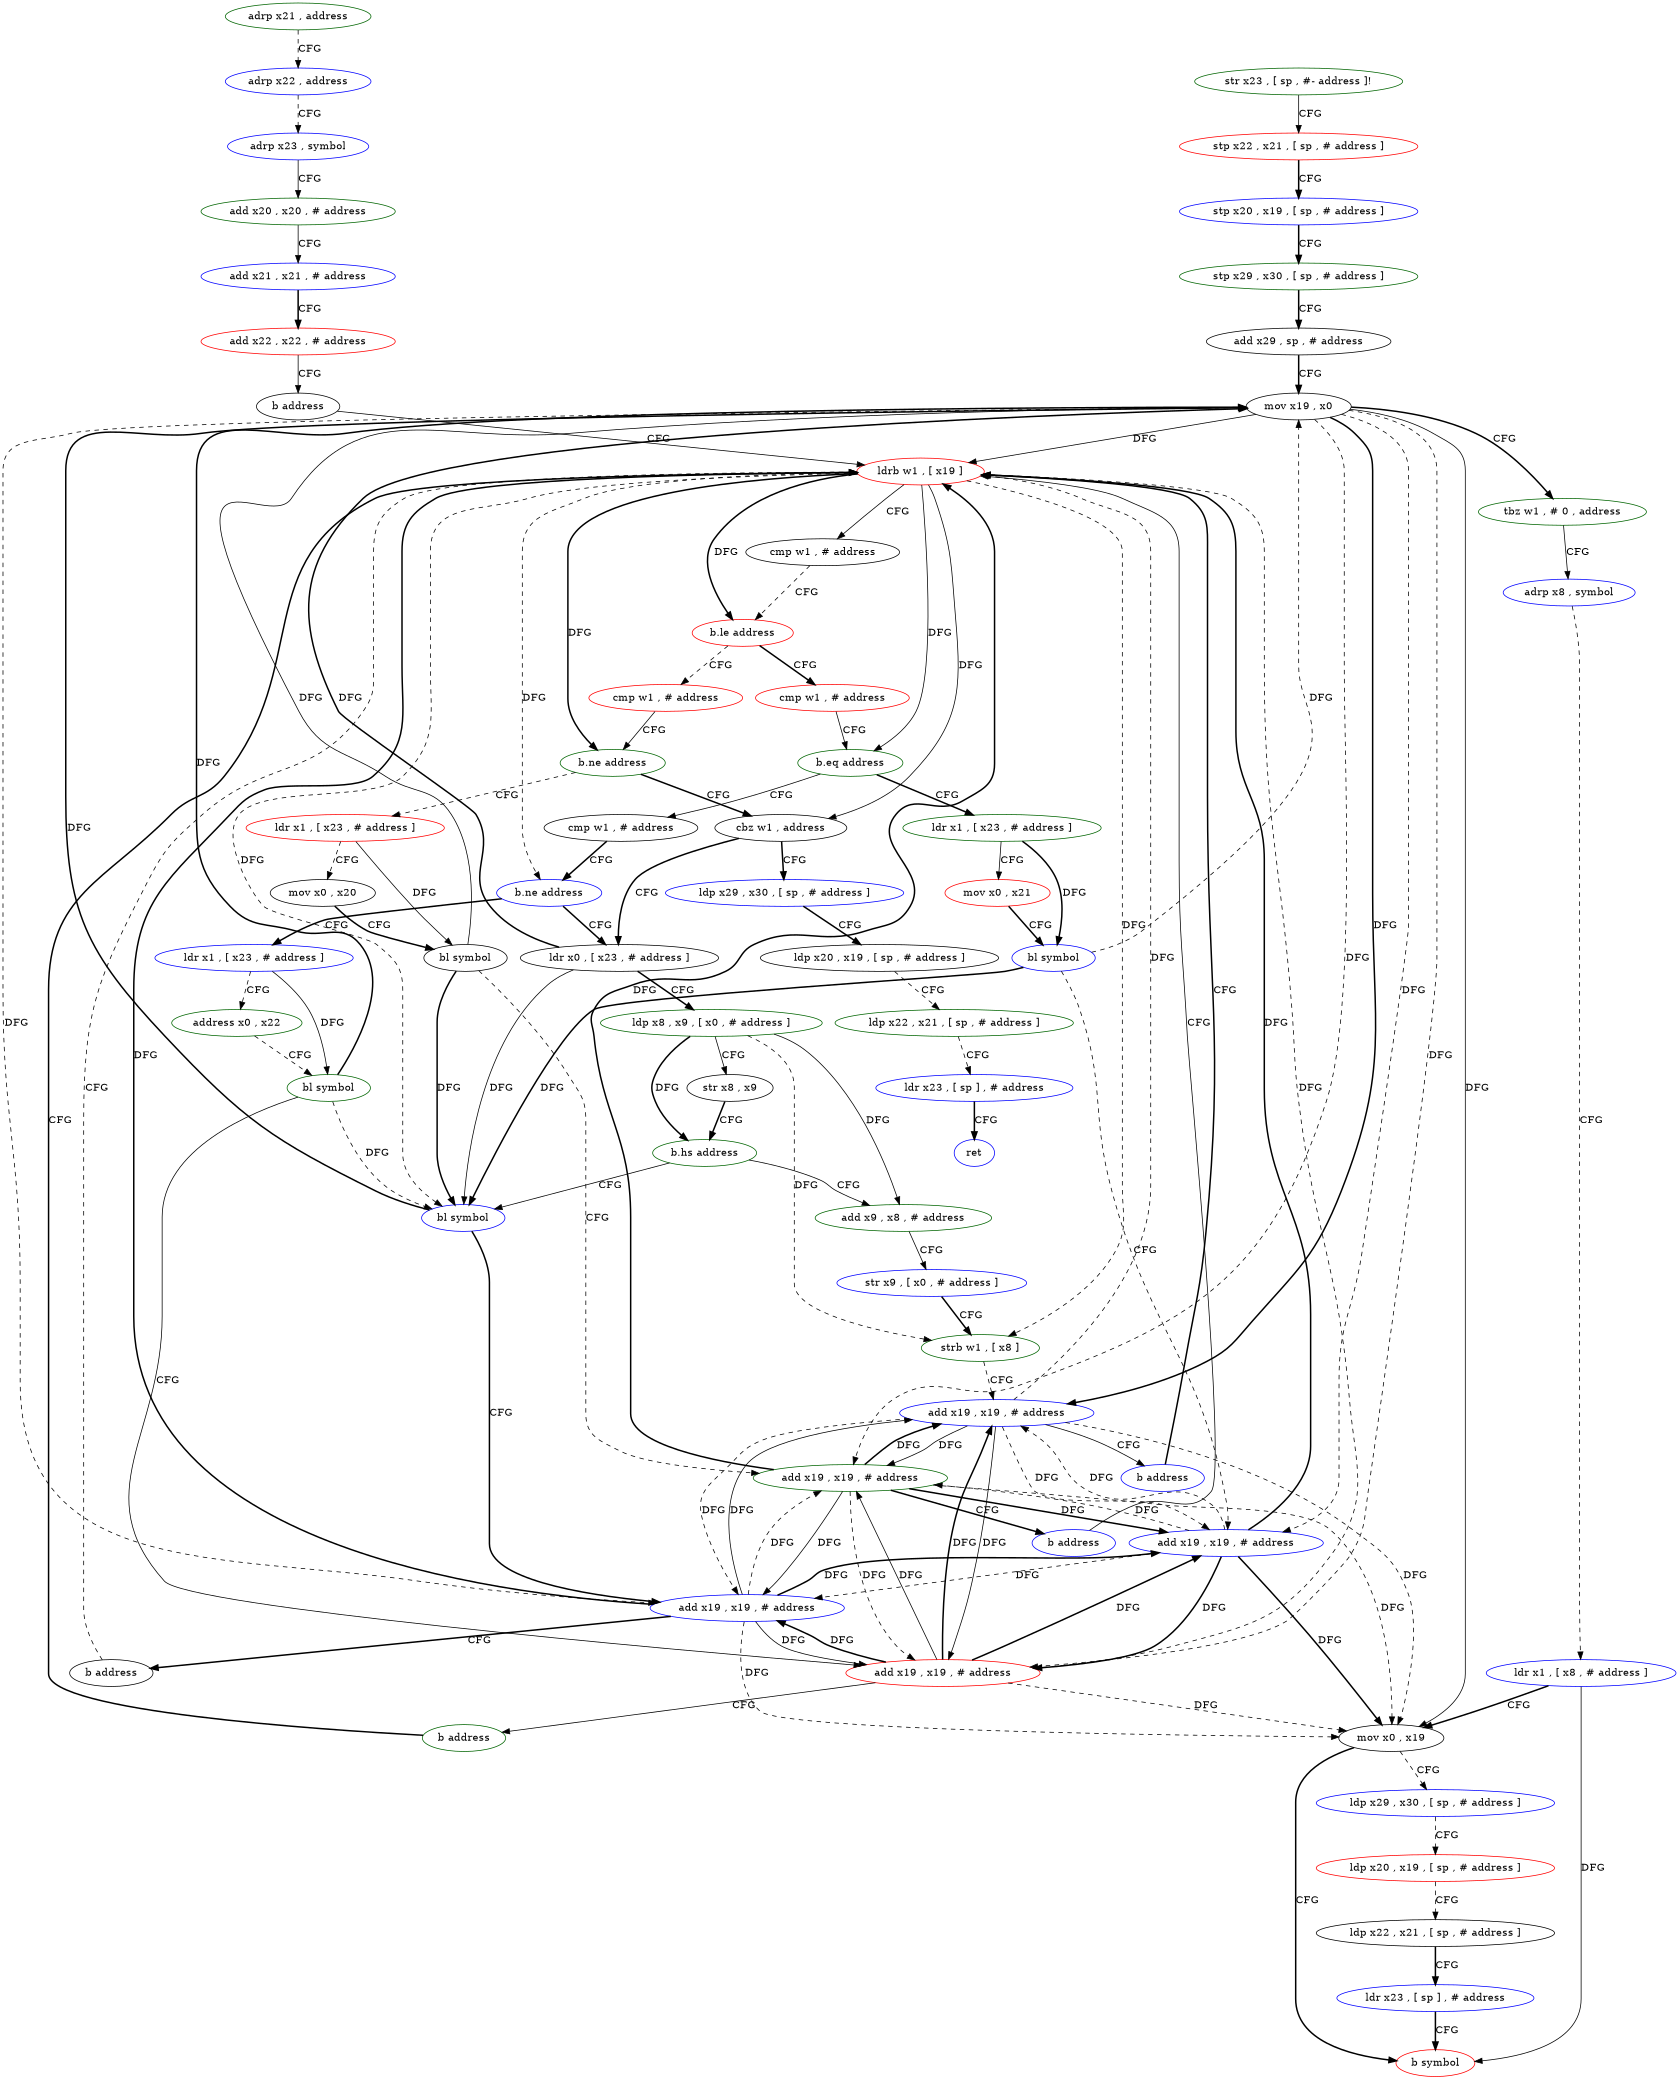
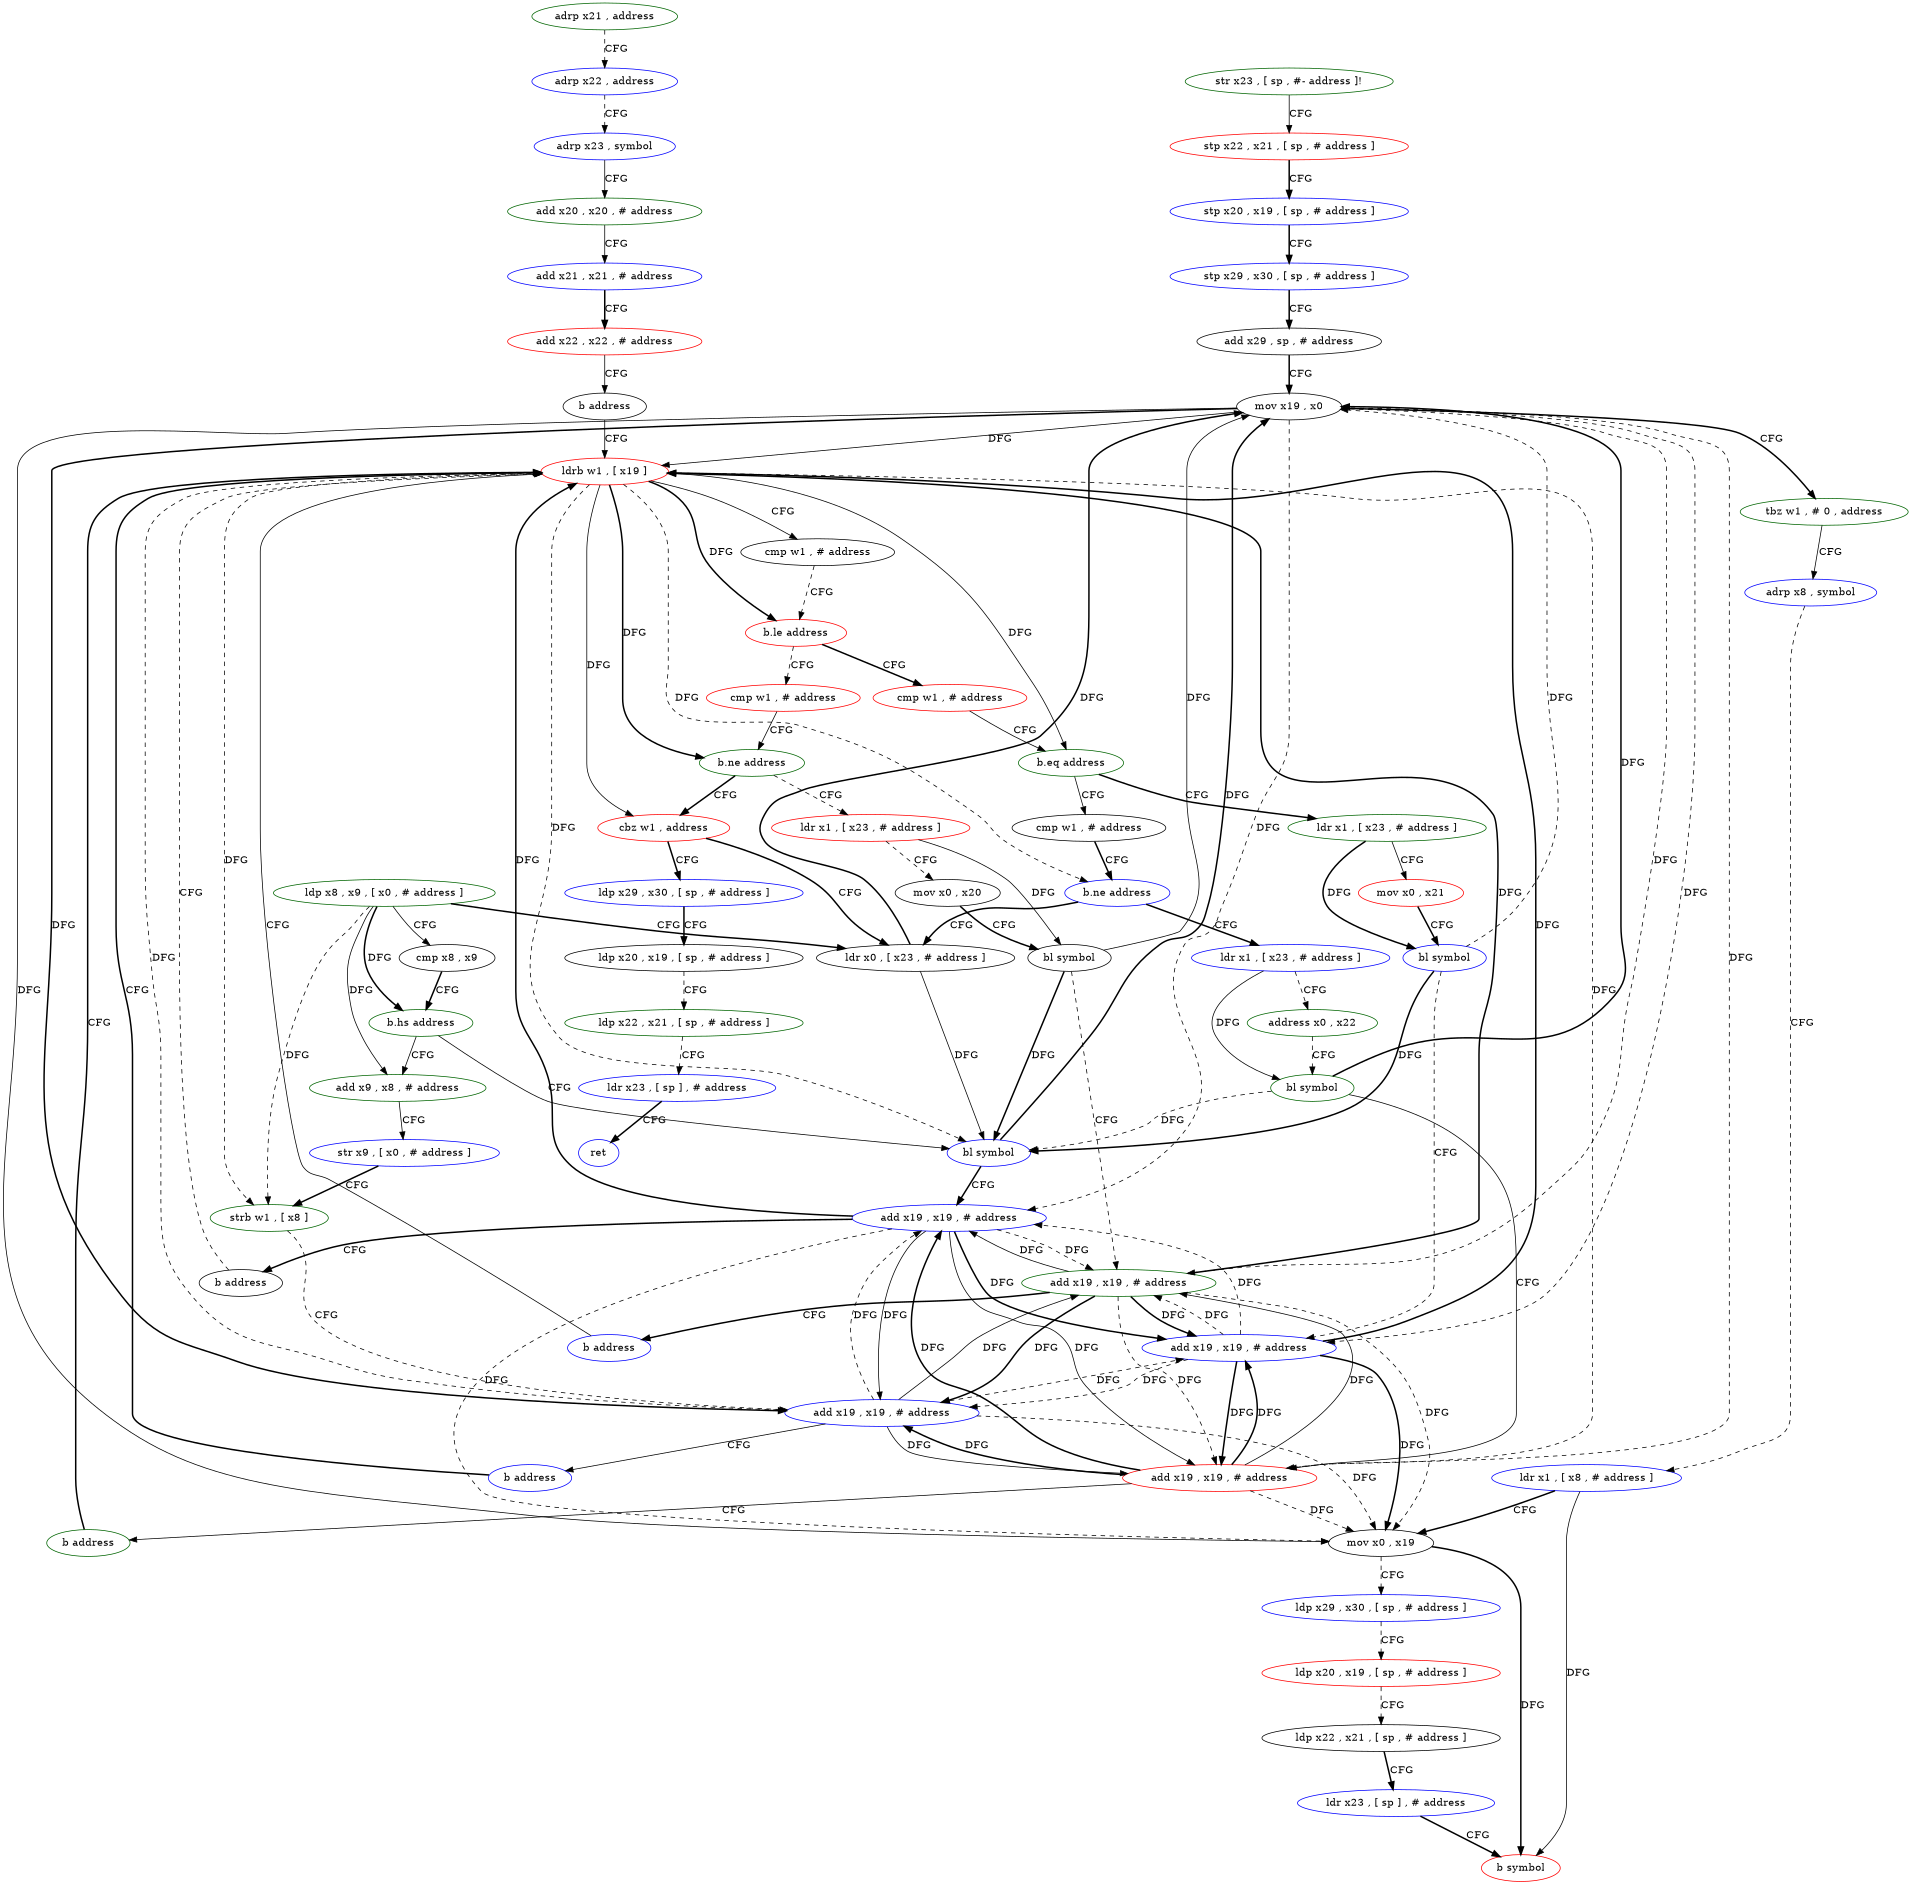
node "stp x29 , x30 , [ sp , # address ]": color darkgreen -> blue
node "cbz w1 , address": color black -> red
edge "ldr x0 , [ x23 , # address ]" -> "ldp x8 , x9 , [ x0 , # address ]": reversed
node "str x8 , x9": label "str x8 , x9" -> "cmp x8 , x9"
edge "mov x0 , x19" -> "b symbol": label "CFG" -> "DFG"
